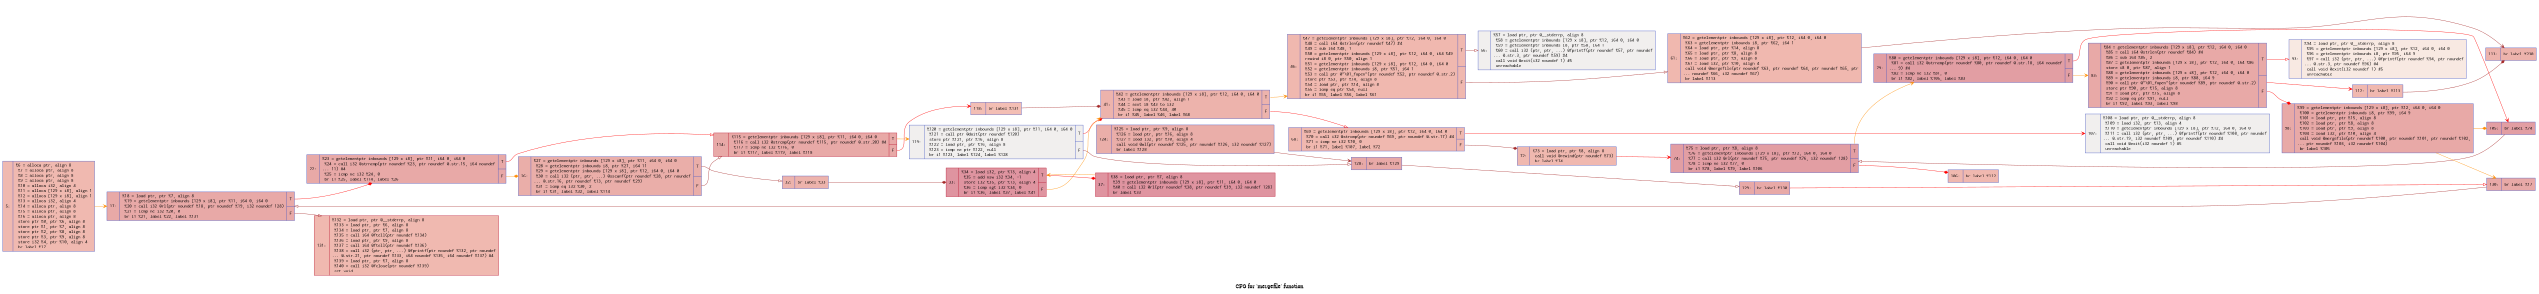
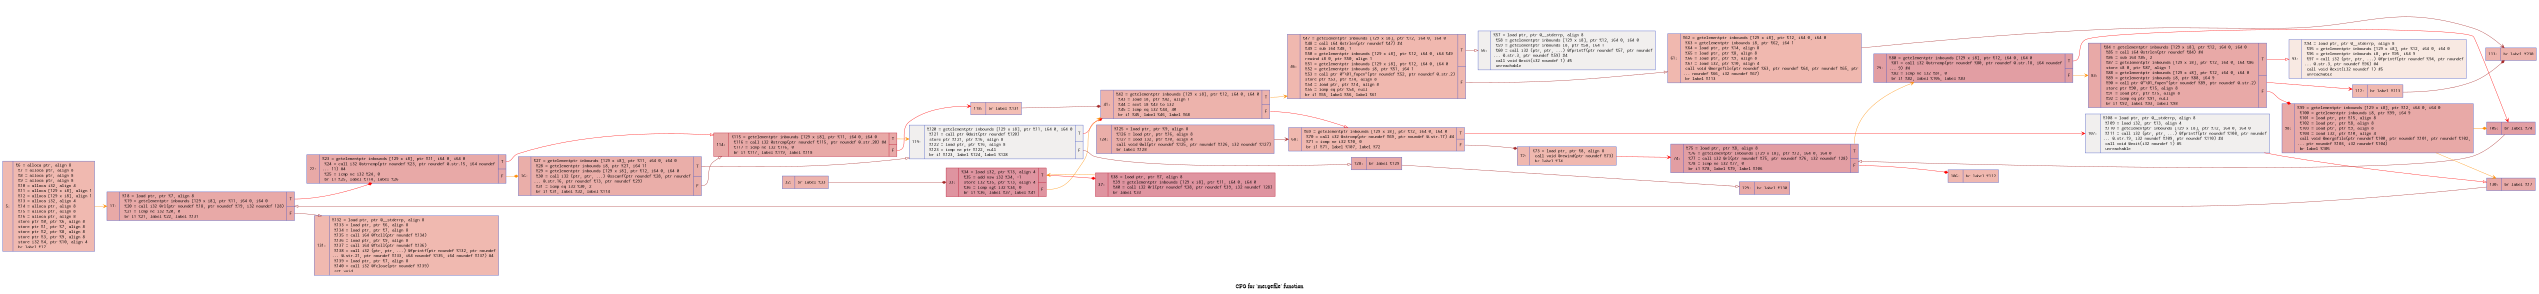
edge "124:" -> "128:": now "124:" -> "68:"
edge "26:" -> "32:": now "26:" -> "119:"
edge "129:" -> "130:": now "107:" -> "130:"
node "131:": color #b70d28ff -> #3d50c3ff
